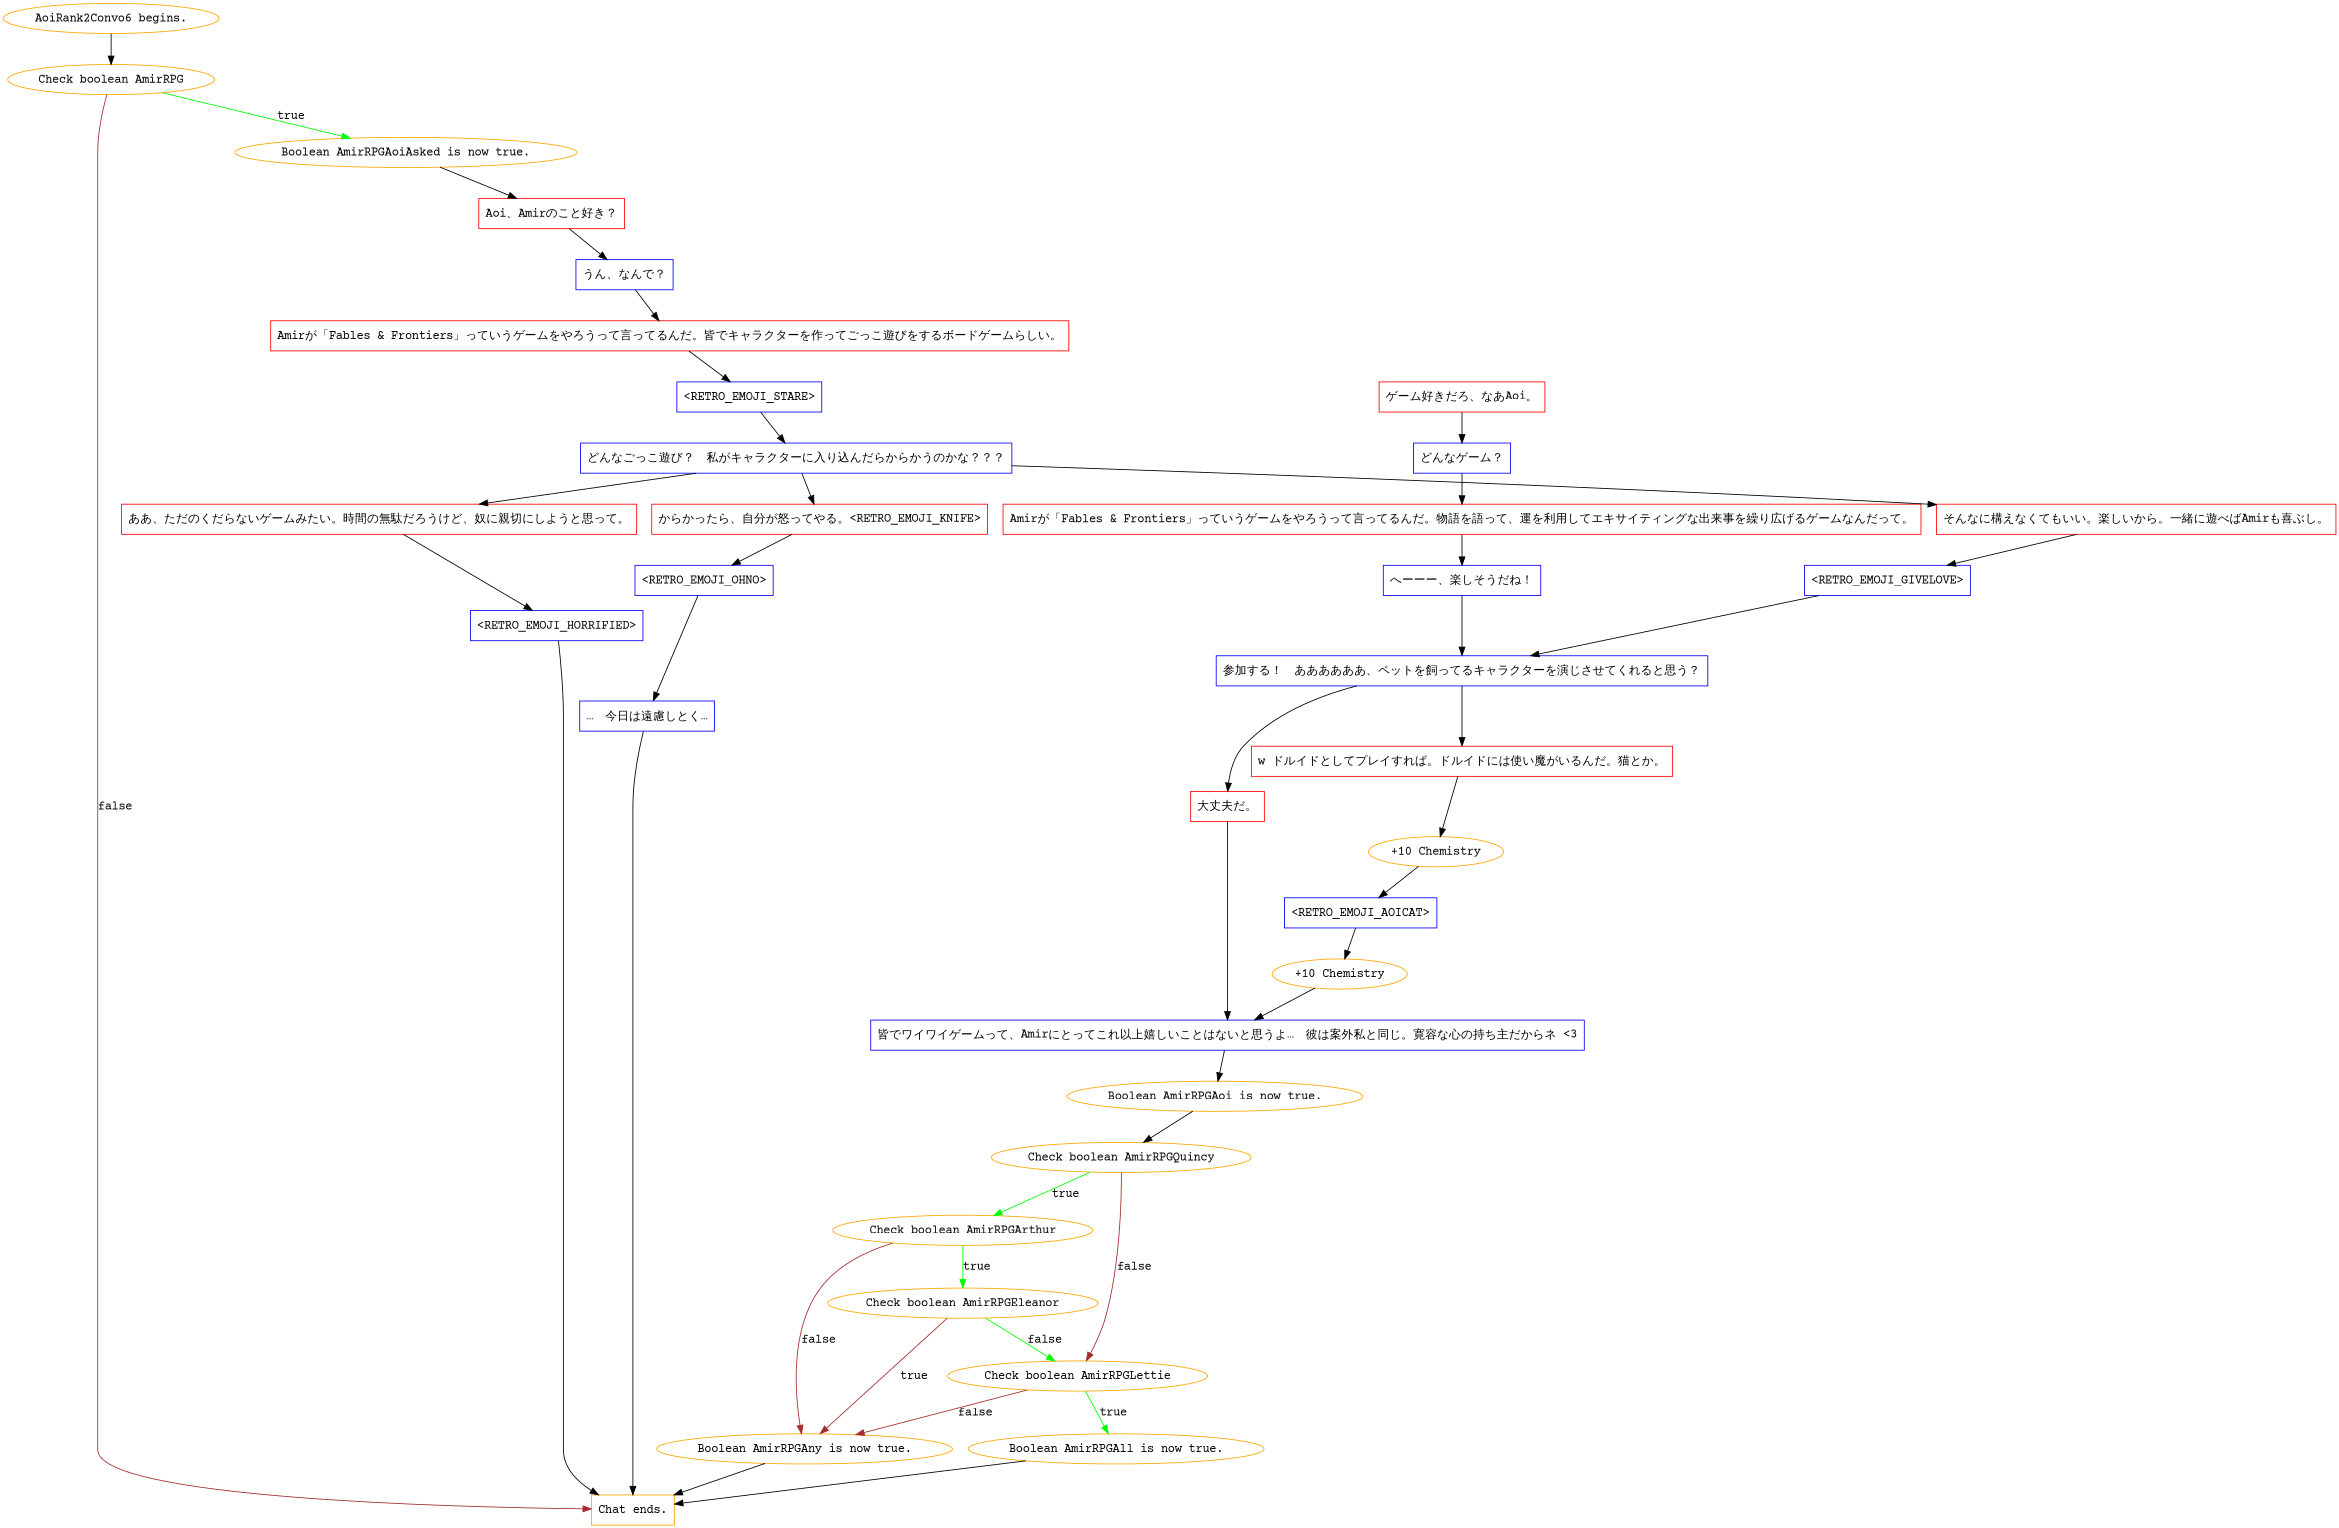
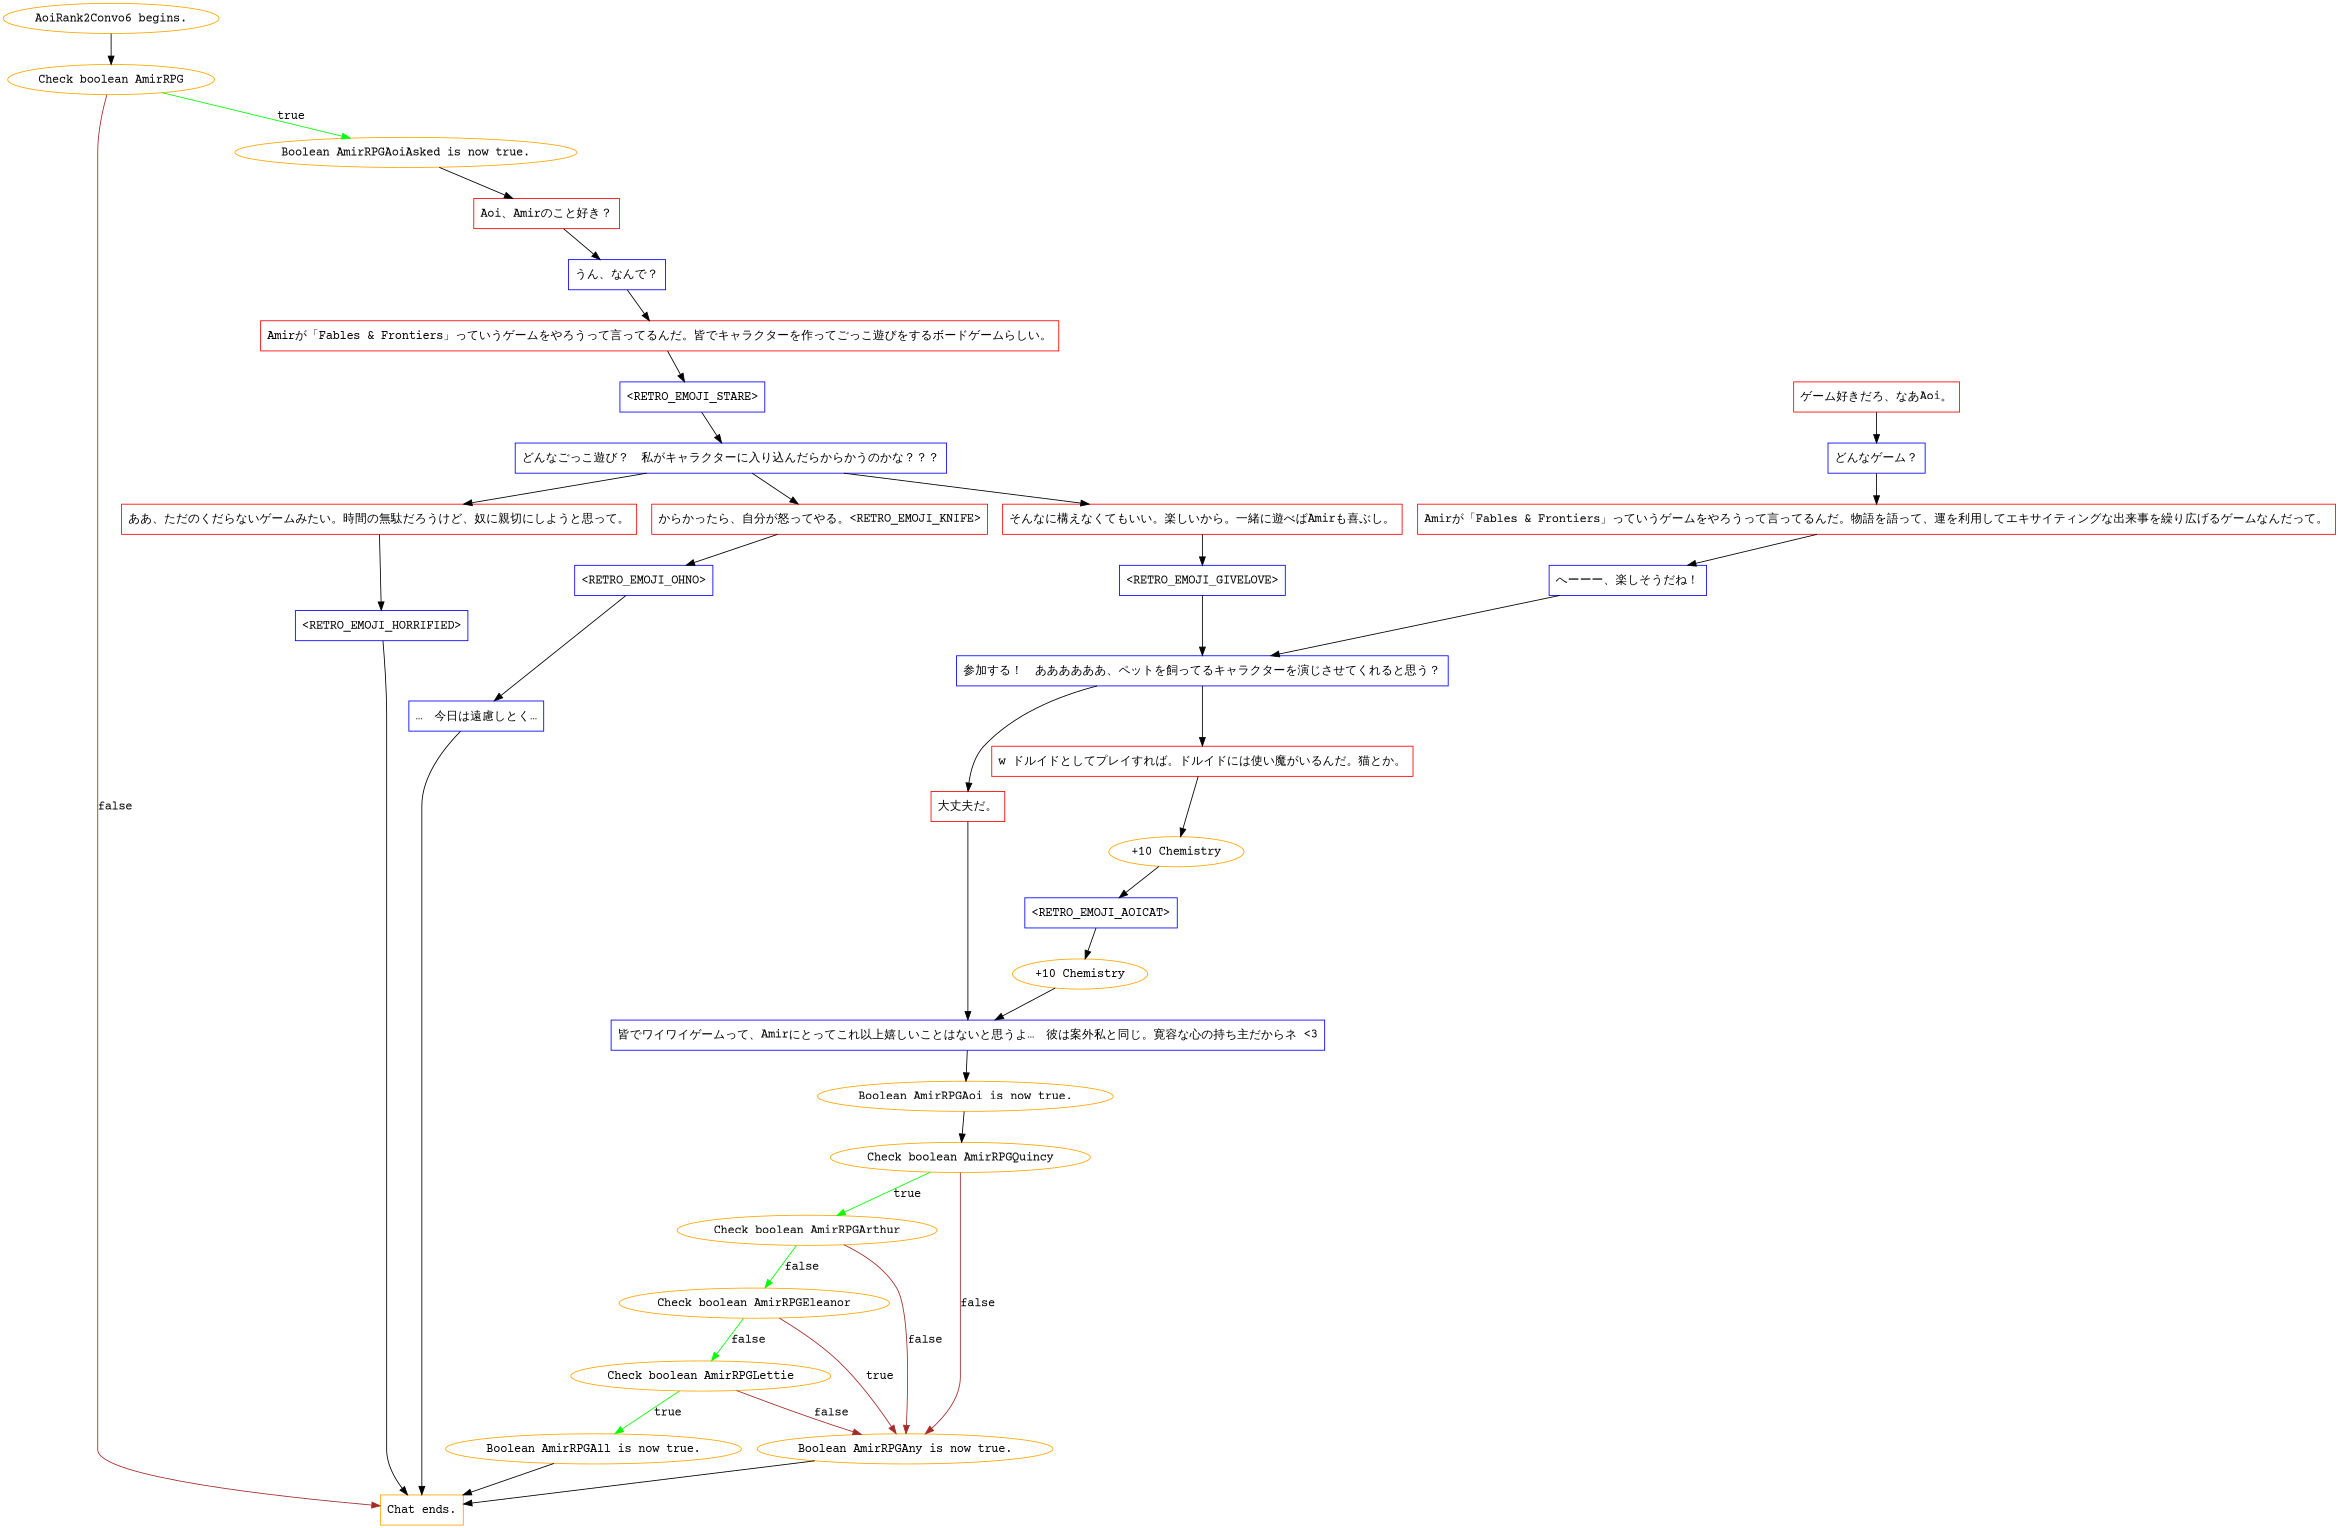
edge "Check boolean AmirRPGQuincy" -> "Check boolean AmirRPGLettie": now "Check boolean AmirRPGQuincy" -> "Boolean AmirRPGAny is now true."
edge "Check boolean AmirRPGArthur" -> "Check boolean AmirRPGEleanor": label "true" -> "false"
